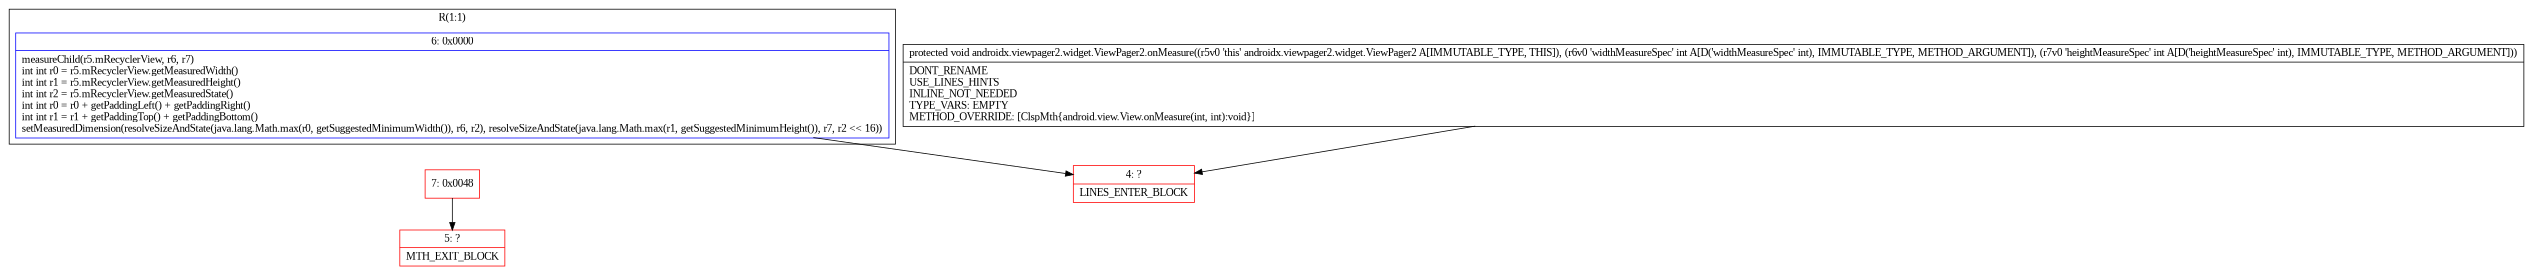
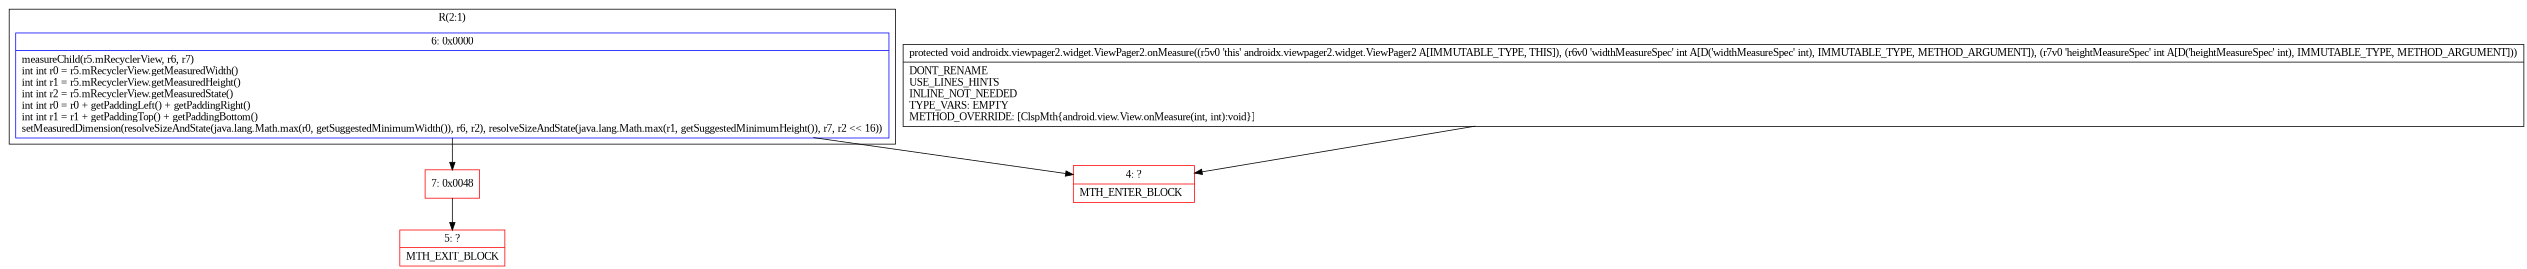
cluster "R(1:1)": label "R(1:1)" -> "R(2:1)"
edge "6: 0x0000" -> "7: 0x0048": added
node "4: ?": text "LINES_ENTER_BLOCK" -> "MTH_ENTER_BLOCK"
